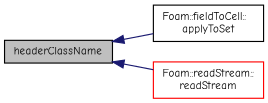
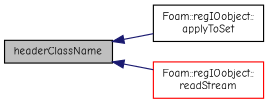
node "Foam::fieldToCell:: applyToSet": label "Foam::fieldToCell:: applyToSet" -> "Foam::regIOobject:: applyToSet"
node "Foam::readStream:: readStream": label "Foam::readStream:: readStream" -> "Foam::regIOobject:: readStream"
